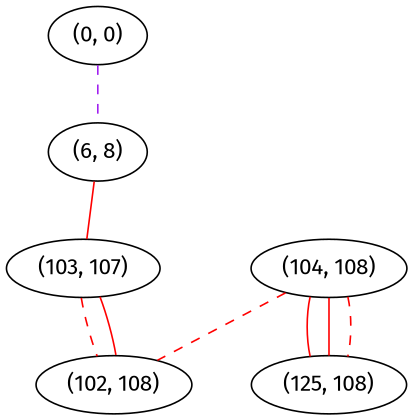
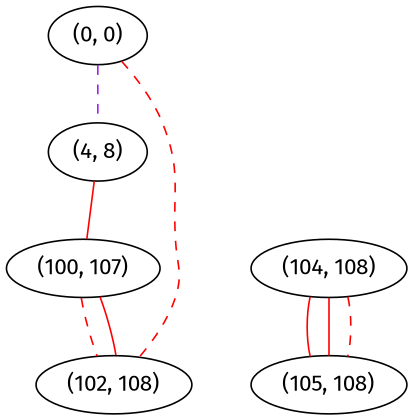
node "(6, 8)": label "(6, 8)" -> "(4, 8)"
node "(103, 107)": label "(103, 107)" -> "(100, 107)"
edge "(104, 108)" -- "(102, 108)": now "(0, 0)" -- "(102, 108)"
node "(125, 108)": label "(125, 108)" -> "(105, 108)"
